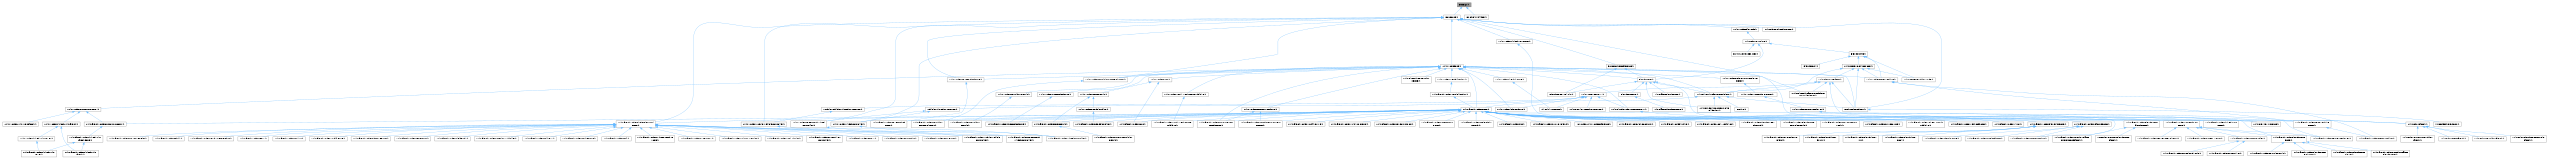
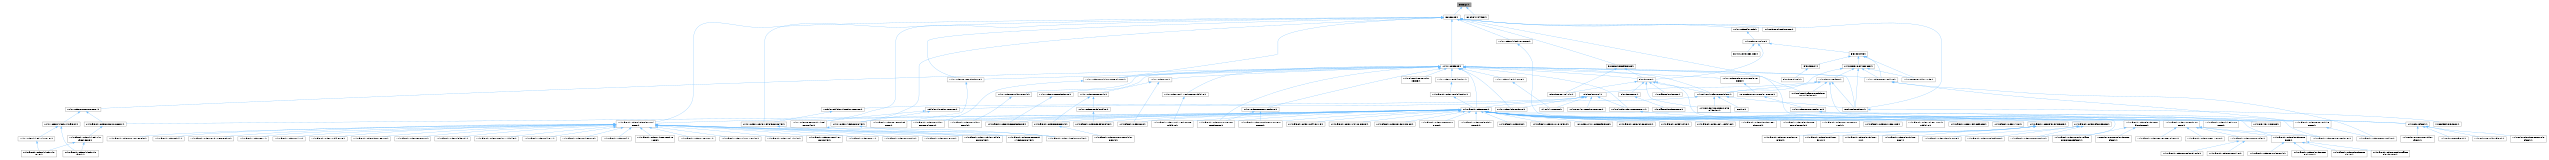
node "BlendStackTrait.h": added
node "AnimInstanceProxy.h": label "AnimInstanceProxy.h" -> "SkeletalControl.h"
node "AnimNode_AssetPlayerBase.h": label "AnimNode_AssetPlayerBase.h" -> "LayeredBone_AssetPlayerBase.h"
node "AnimNode_AnimNextGraph.h": removed
